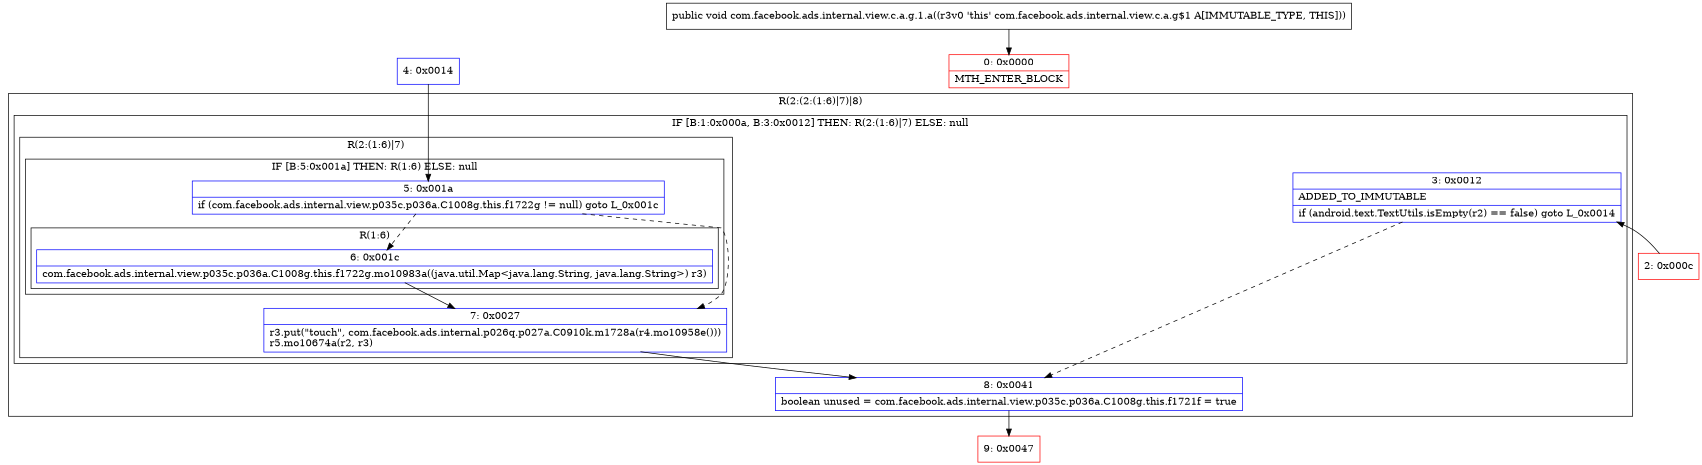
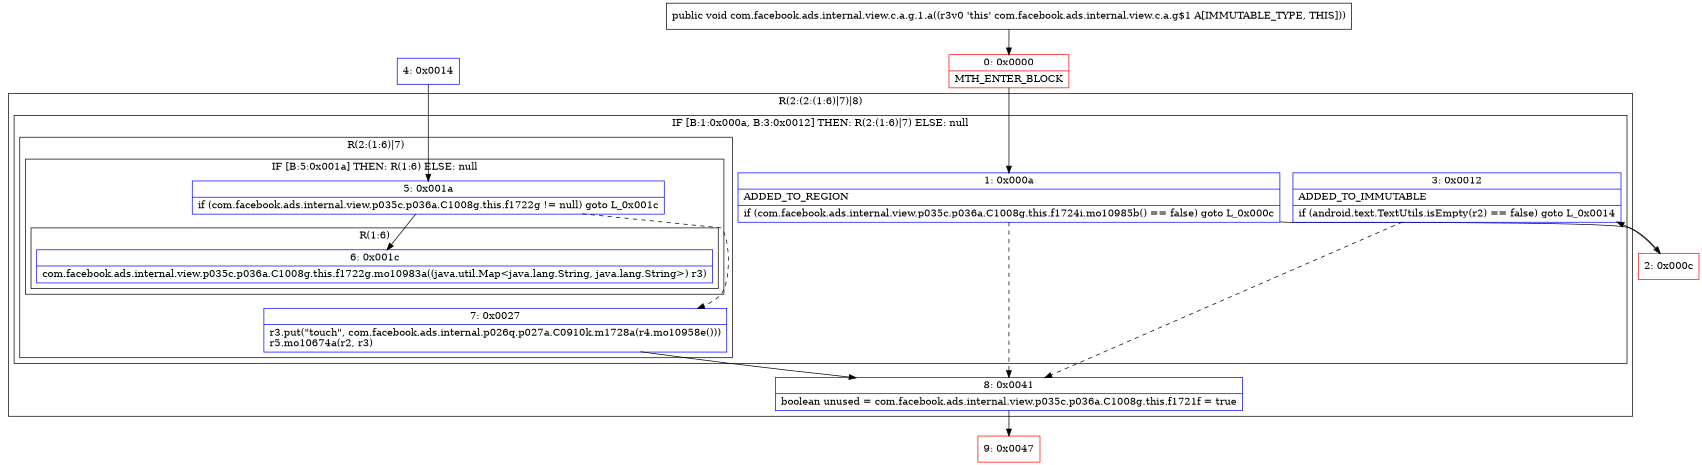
node "1: 0x000a": added
edge "5: 0x001a" -> "6: 0x001c": style dashed -> solid
edge "6: 0x001c" -> "7: 0x0027": removed
